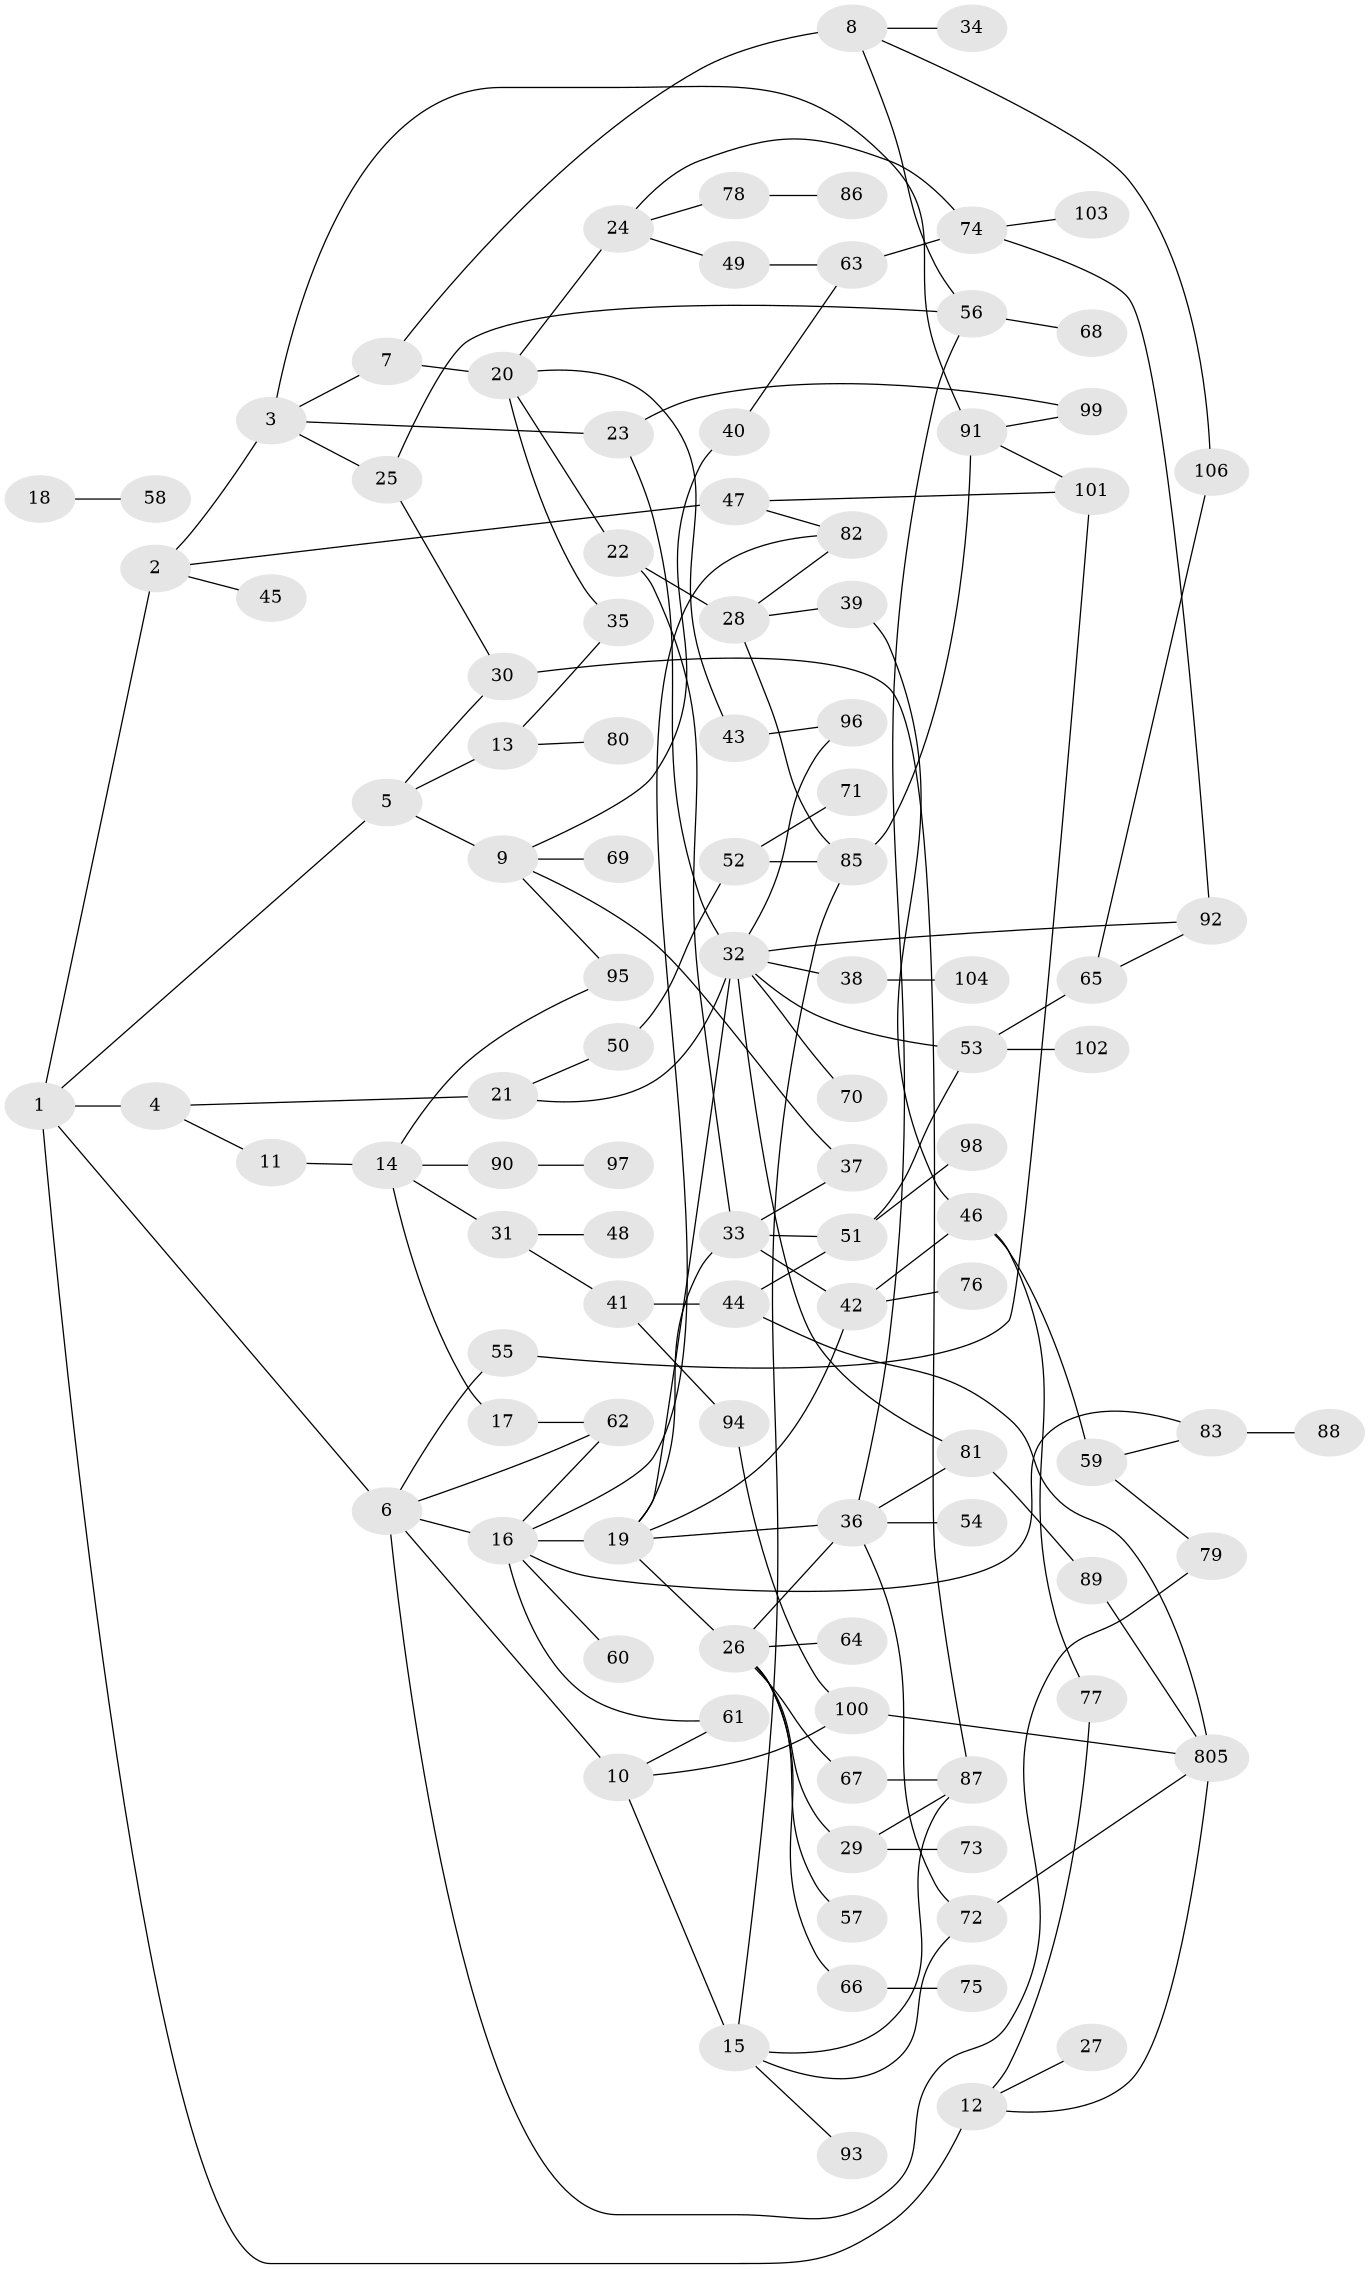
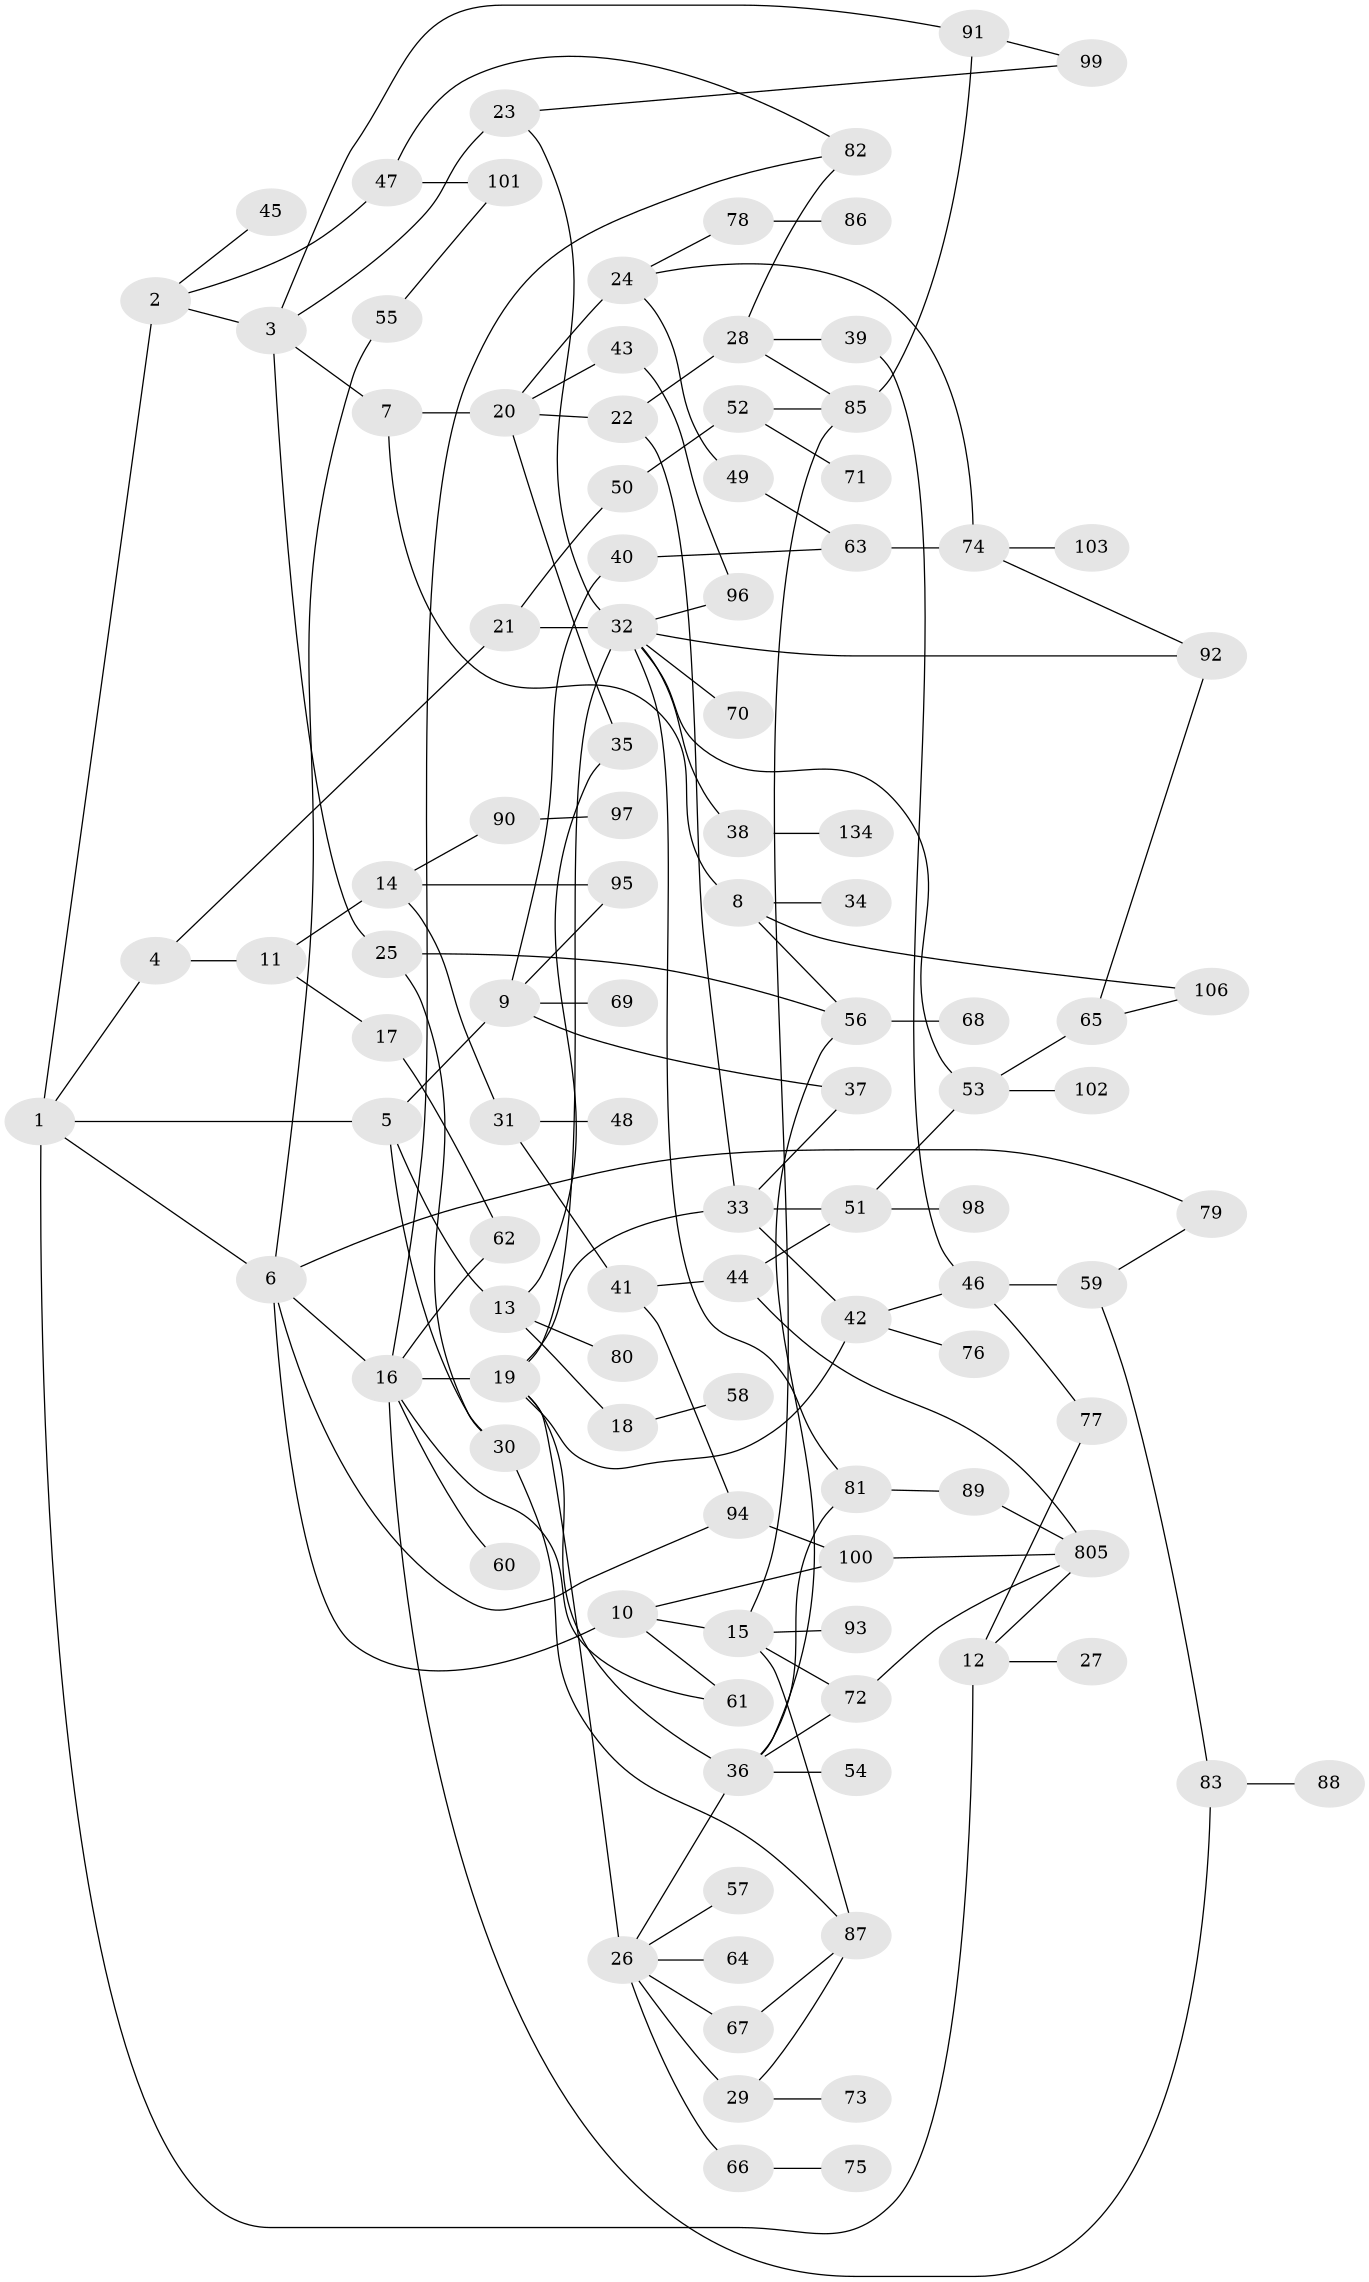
edge "91" -- "101": removed
node "104": label "104" -> "134"
edge "14" -- "17": now "11" -- "17"
edge "13" -- "18": added
edge "62" -- "6": now "94" -- "6"
